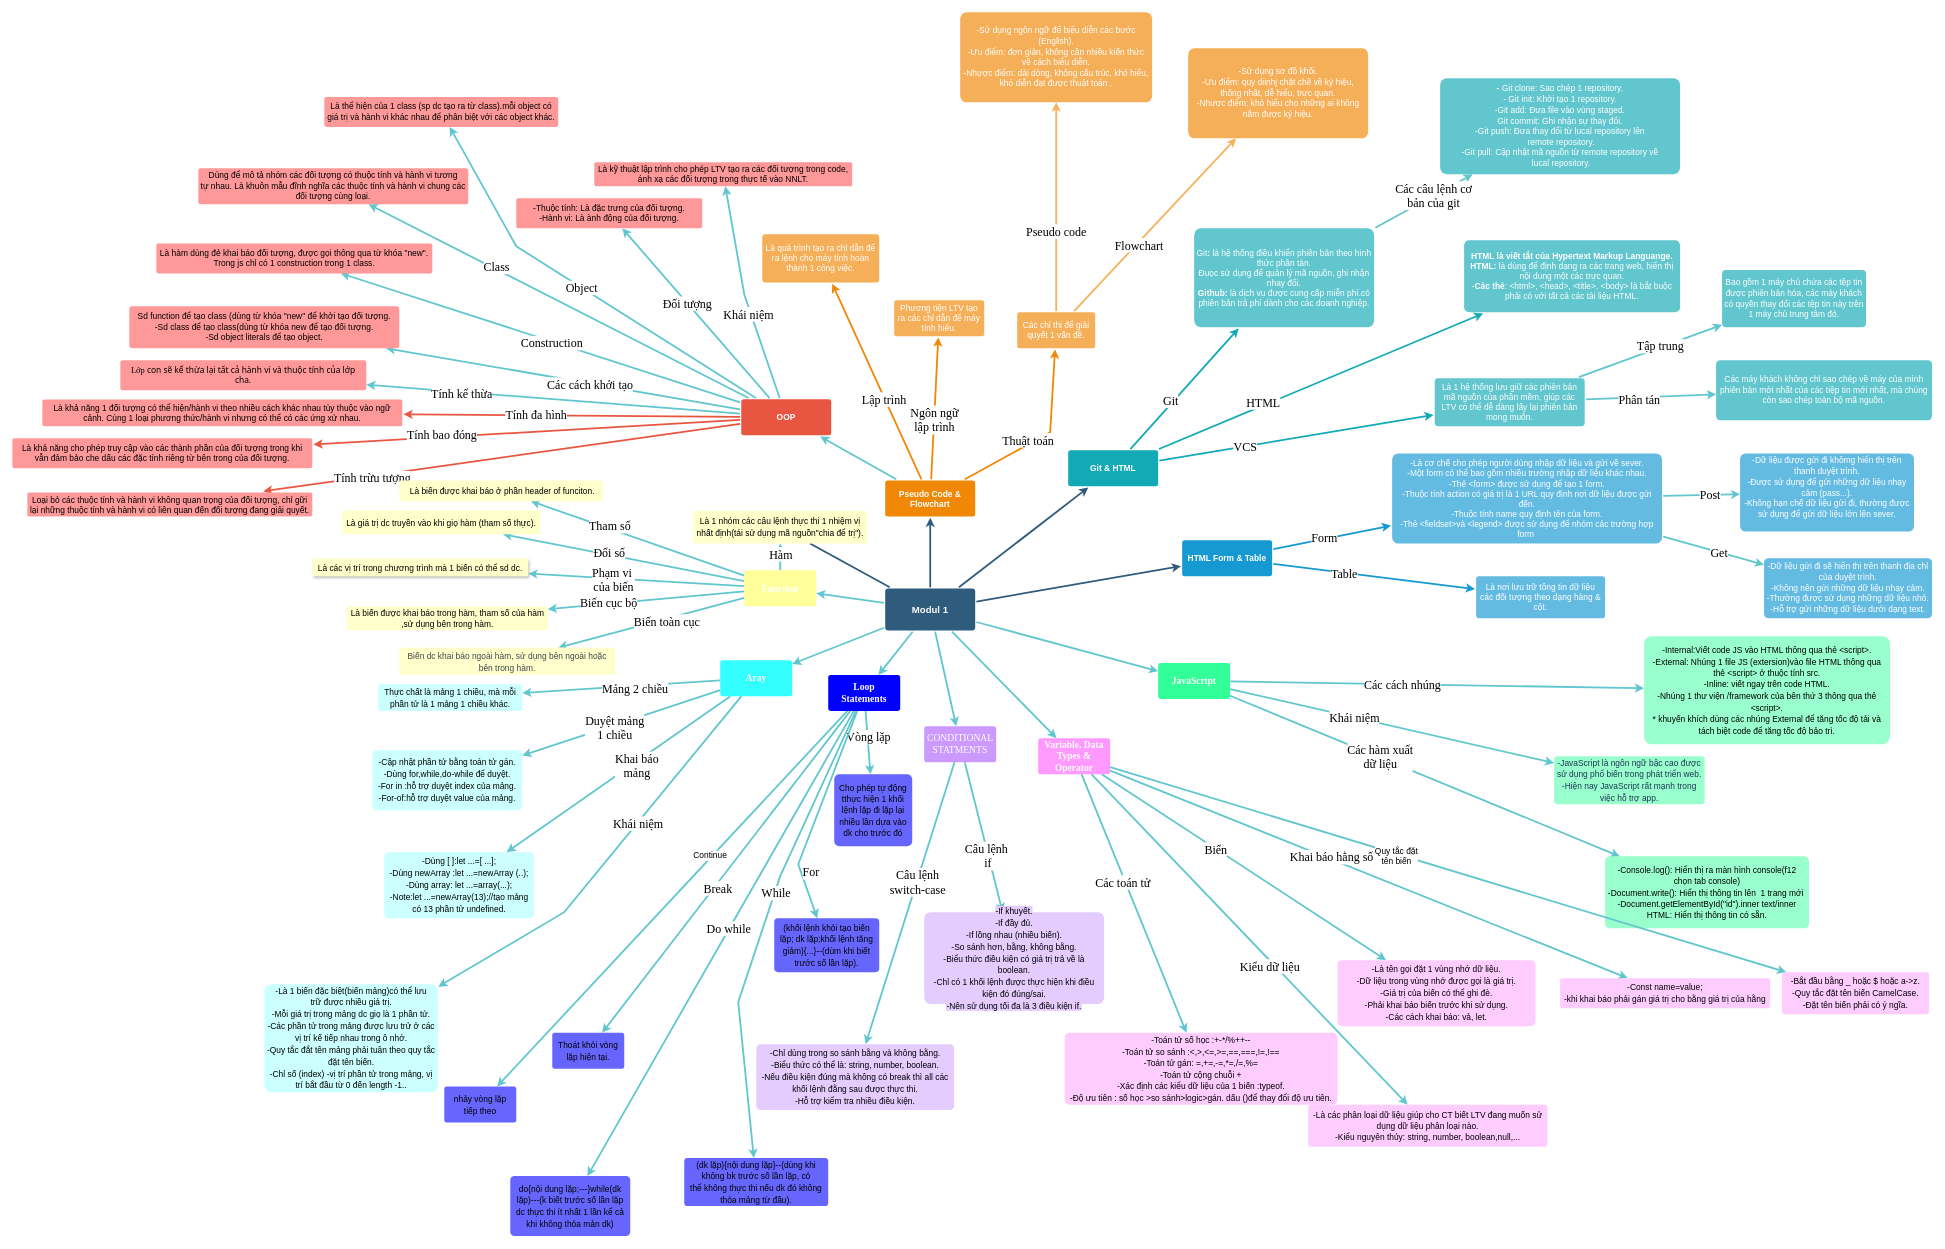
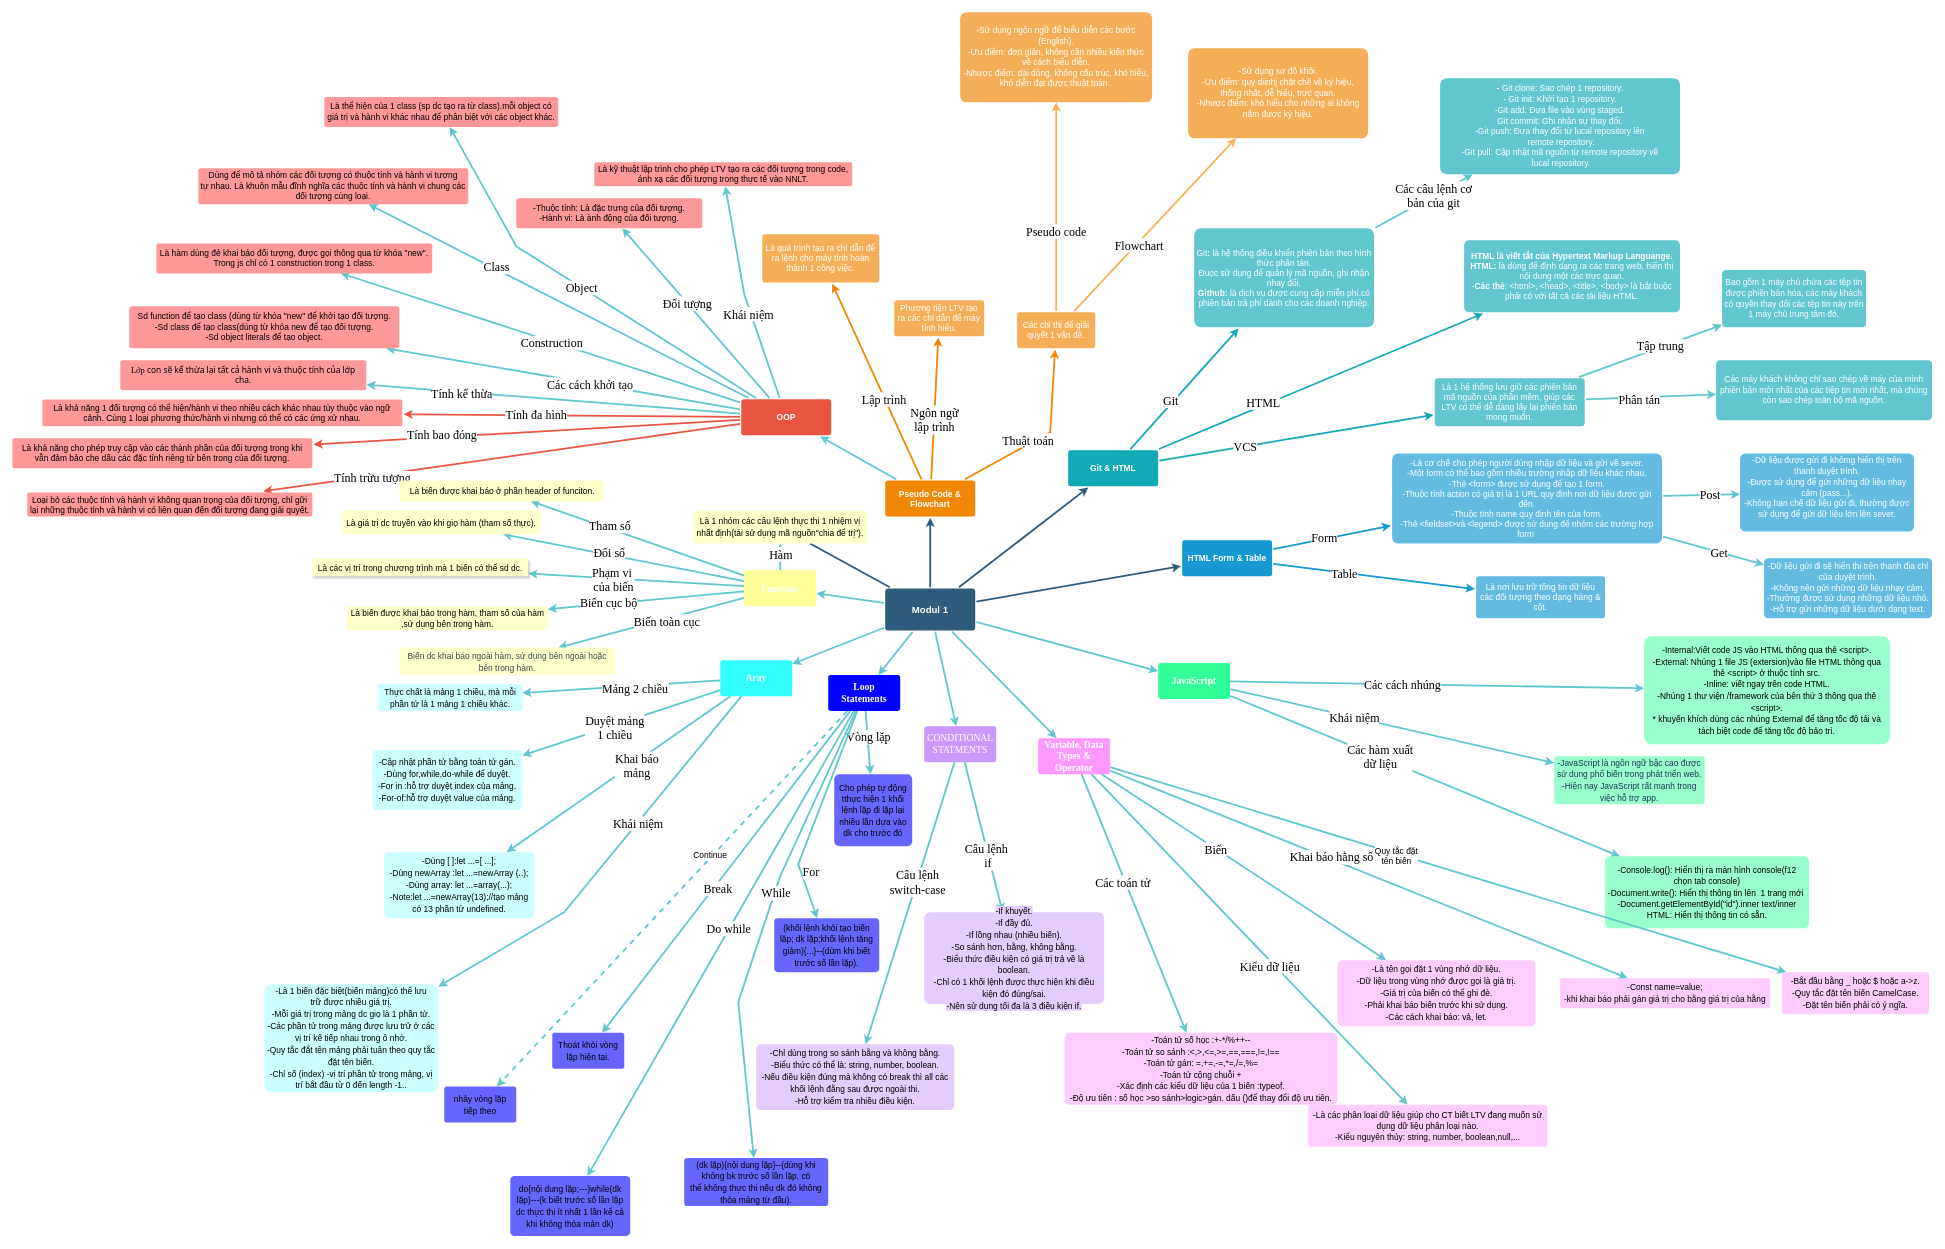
edge "Loop Statements" -> "nhảy vòng lặp tiếp theo": style solid -> dashed
node "-Chỉ dùng trong so sánh bằng và không bằng. -Biểu thức có thể là: string, number, boolean. -Nếu điều kiện đúng mà không có break thì all các khối lệnh đằng sau được thực thi. -Hỗ trợ kiểm tra nhiều điều kiện.": label "-Chỉ dùng trong so sánh bằng và không bằng. -Biểu thức có thể là: string, number, boolean. -Nếu điều kiện đúng mà không có break thì all các khối lệnh đằng sau được thực thi. -Hỗ trợ kiểm tra nhiều điều kiện." -> "-Chỉ dùng trong so sánh bằng và không bằng. -Biểu thức có thể là: string, number, boolean. -Nếu điều kiện đúng mà không có break thì all các khối lệnh đằng sau được ngoài thi. -Hỗ trợ kiểm tra nhiều điều kiện."
